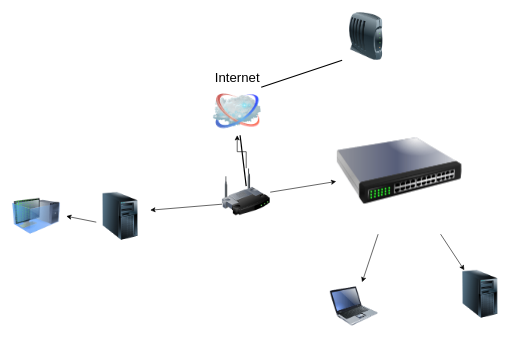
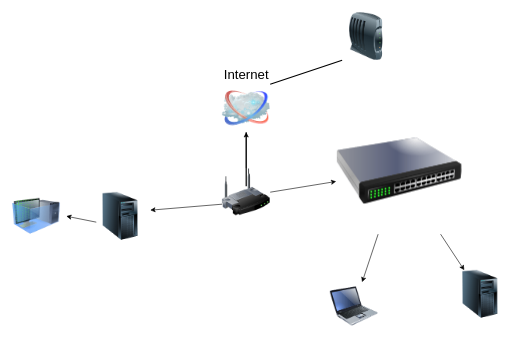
node "Internet": moved (237, 111) -> (246, 108)
